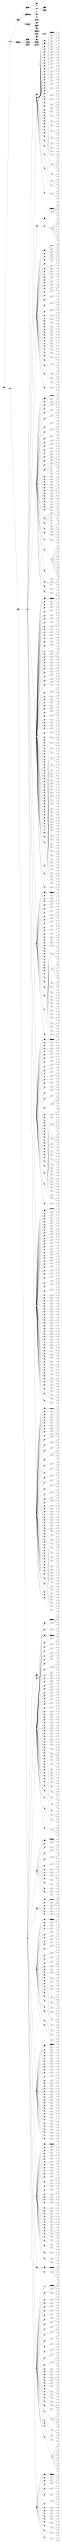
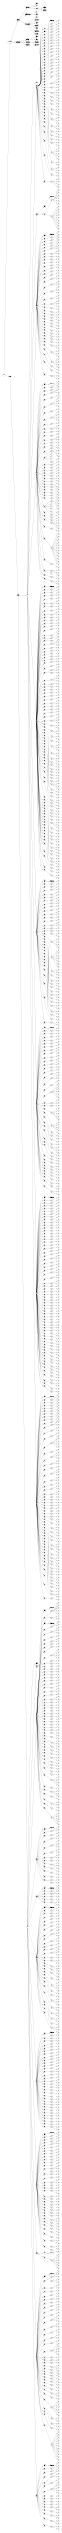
node "source": removed
